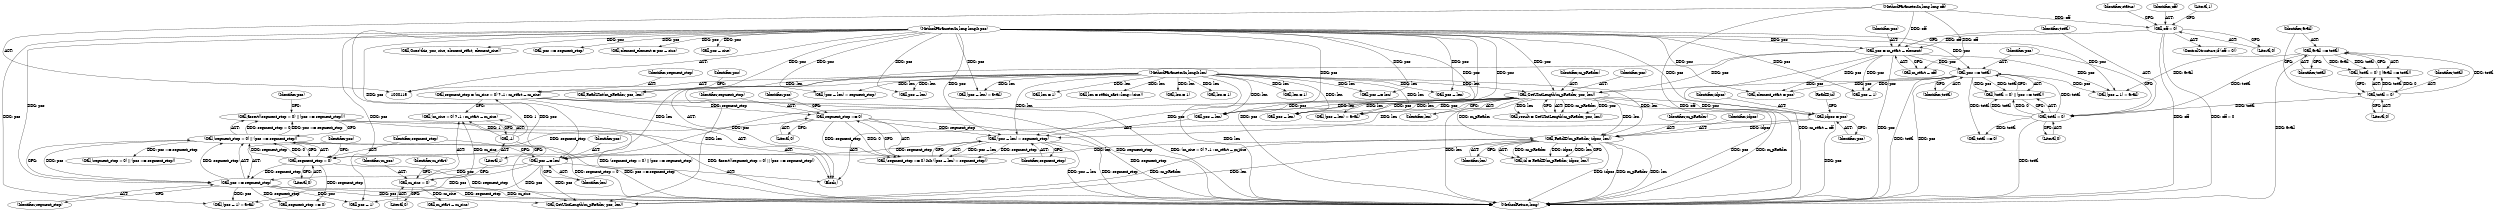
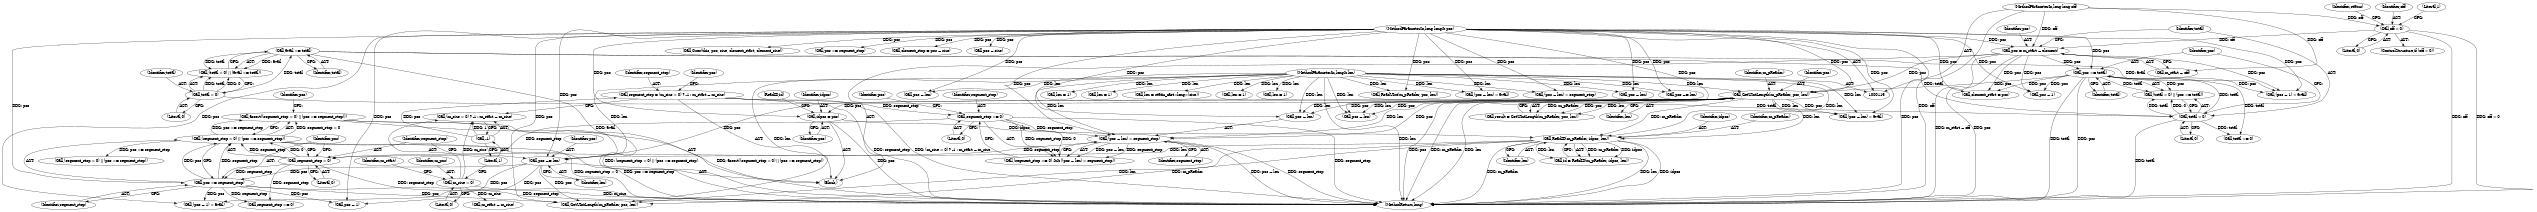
node "(Identifier,avail)": removed
node "(Call,element_element = pos + size)": label "(Call,element_element = pos + size)" -> "(Call,element_stop = pos + size)"
edge "(Call,(total < 0) || (pos >= total))" -> "(Call,pos >= total)": removed, label "CFG:"
edge "(Call,-1)" -> "(Call,segment_stop = (m_size < 0) ? -1 : m_start + m_size)": label "DDG: 1" -> "DDG: pos"
